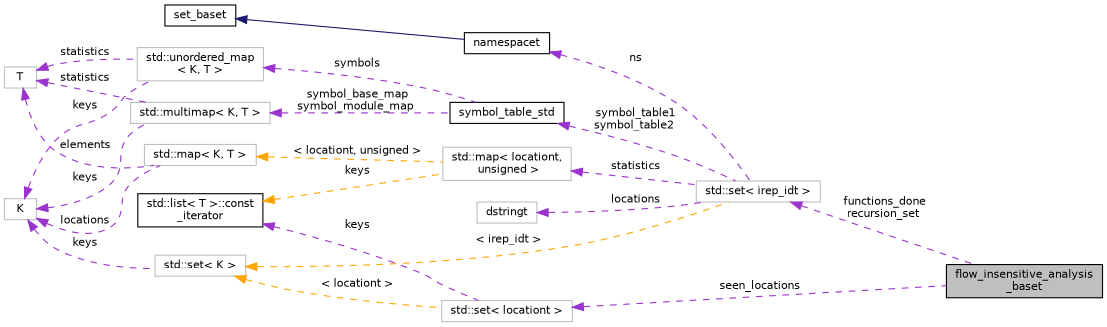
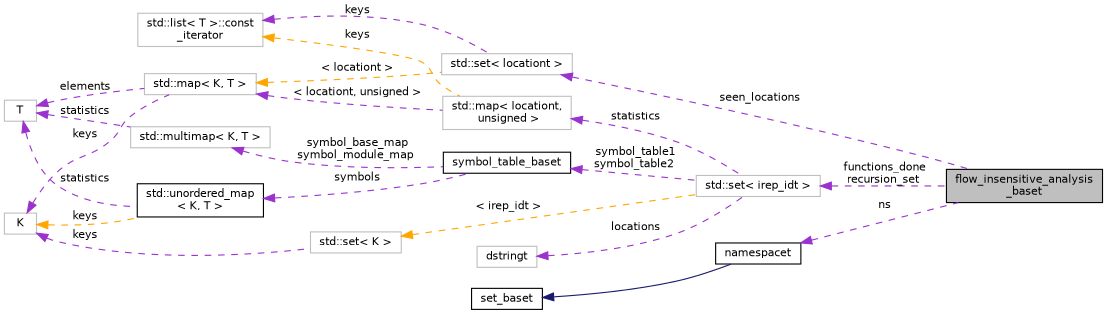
node "std::unordered_map < K, T >": color grey75 -> black
edge "std::set< irep_idt >" -> "namespacet": now "flow_insensitive_analysis _baset" -> "namespacet"
node "symbol_table_std": label "symbol_table_std" -> "symbol_table_baset"
edge "std::unordered_map < K, T >" -> "K": color darkorchid3 -> orange
edge "std::map< locationt, unsigned >" -> "std::map< K, T >": color orange -> darkorchid3
edge "std::multimap< K, T >" -> "K": removed, label "keys"
node "std::list< T >::const _iterator": color black -> grey75
edge "std::map< K, T >" -> "K": label " locations" -> " keys"
edge "std::set< locationt >" -> "std::set< K >": now "std::set< locationt >" -> "std::map< K, T >"
